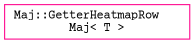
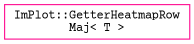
node "Maj::GetterHeatmapRow Maj< T >": label "Maj::GetterHeatmapRow Maj< T >" -> "ImPlot::GetterHeatmapRow Maj< T >"
